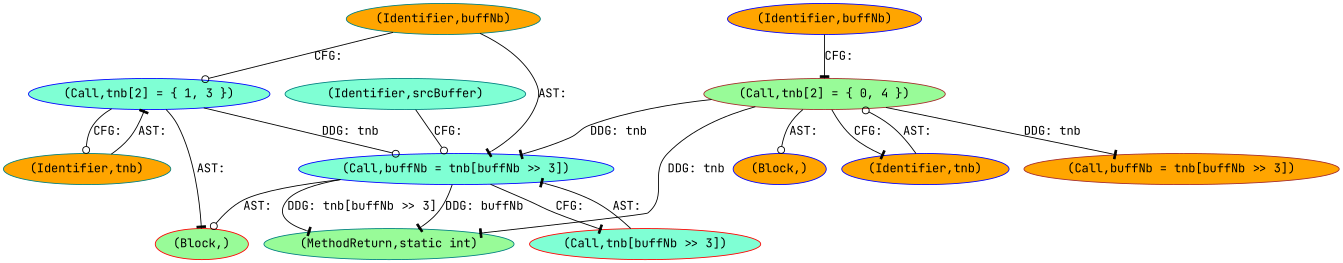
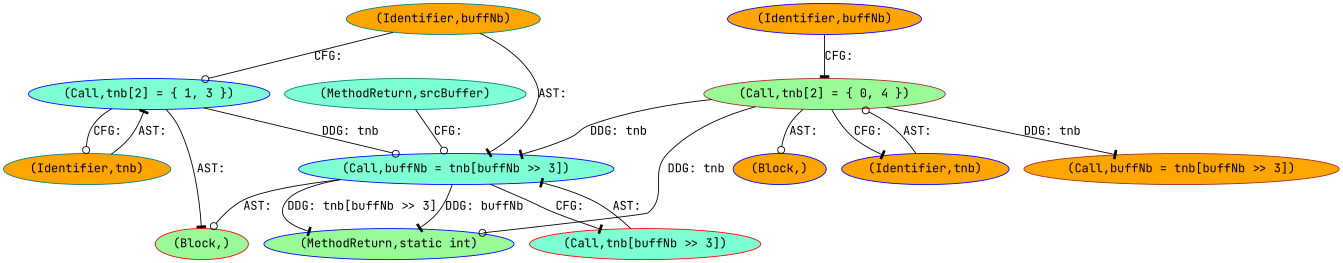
node "(Identifier,srcBuffer)": label "(Identifier,srcBuffer)" -> "(MethodReturn,srcBuffer)"
edge "(Call,tnb[2] = { 0, 4 })" -> "(MethodReturn,static int)": arrowhead tee -> odot
node "(MethodReturn,static int)": color teal -> blue
